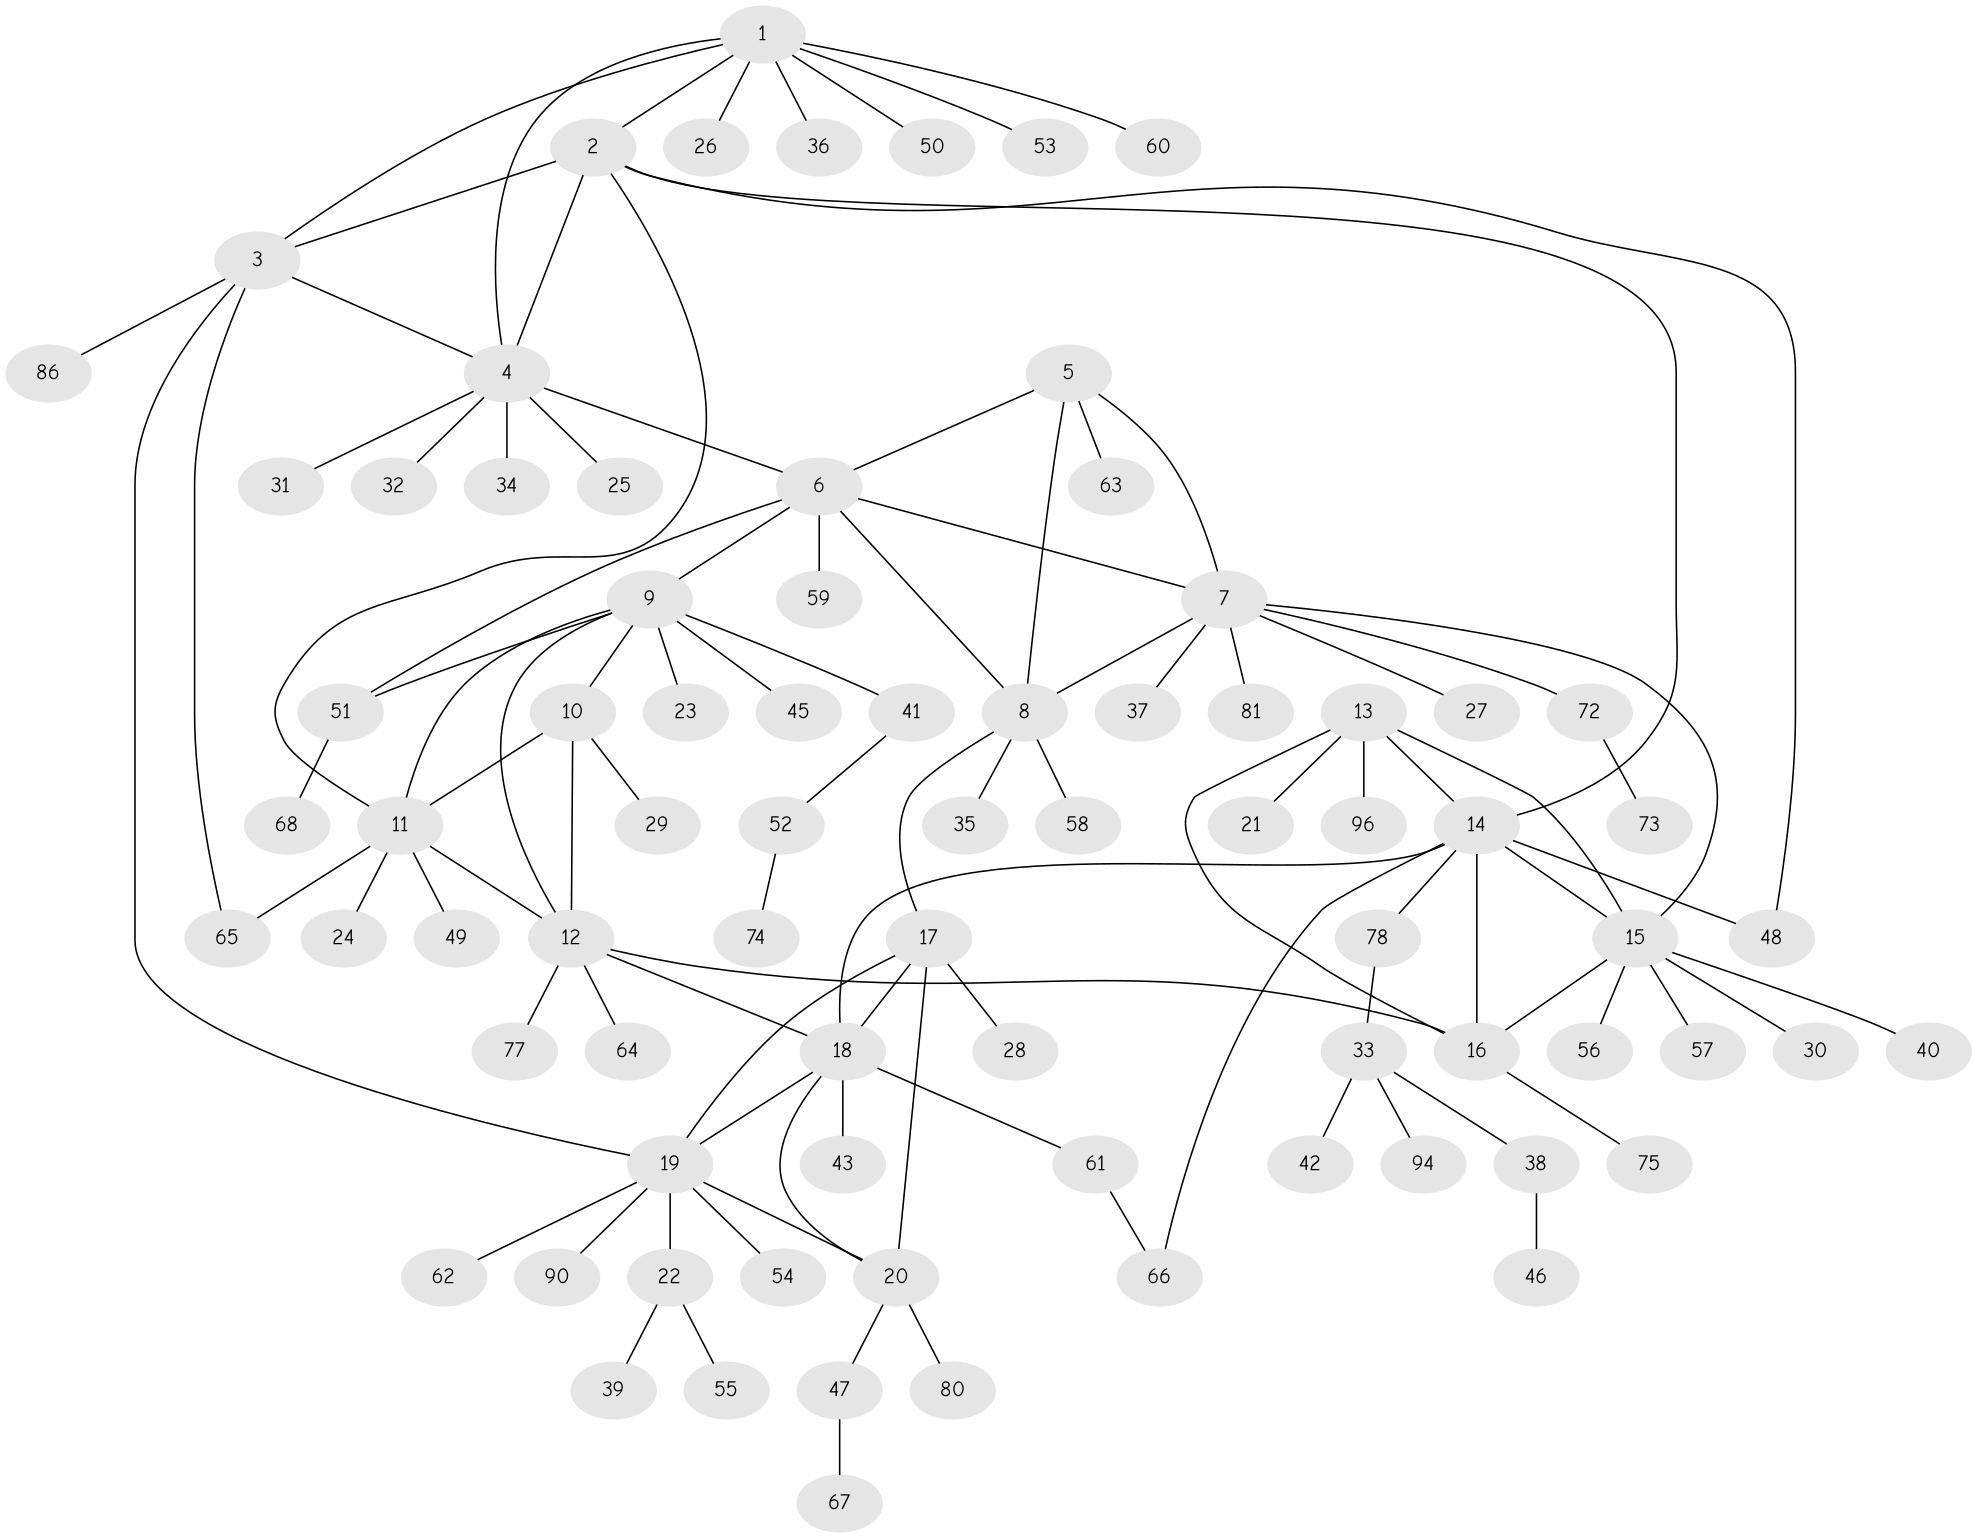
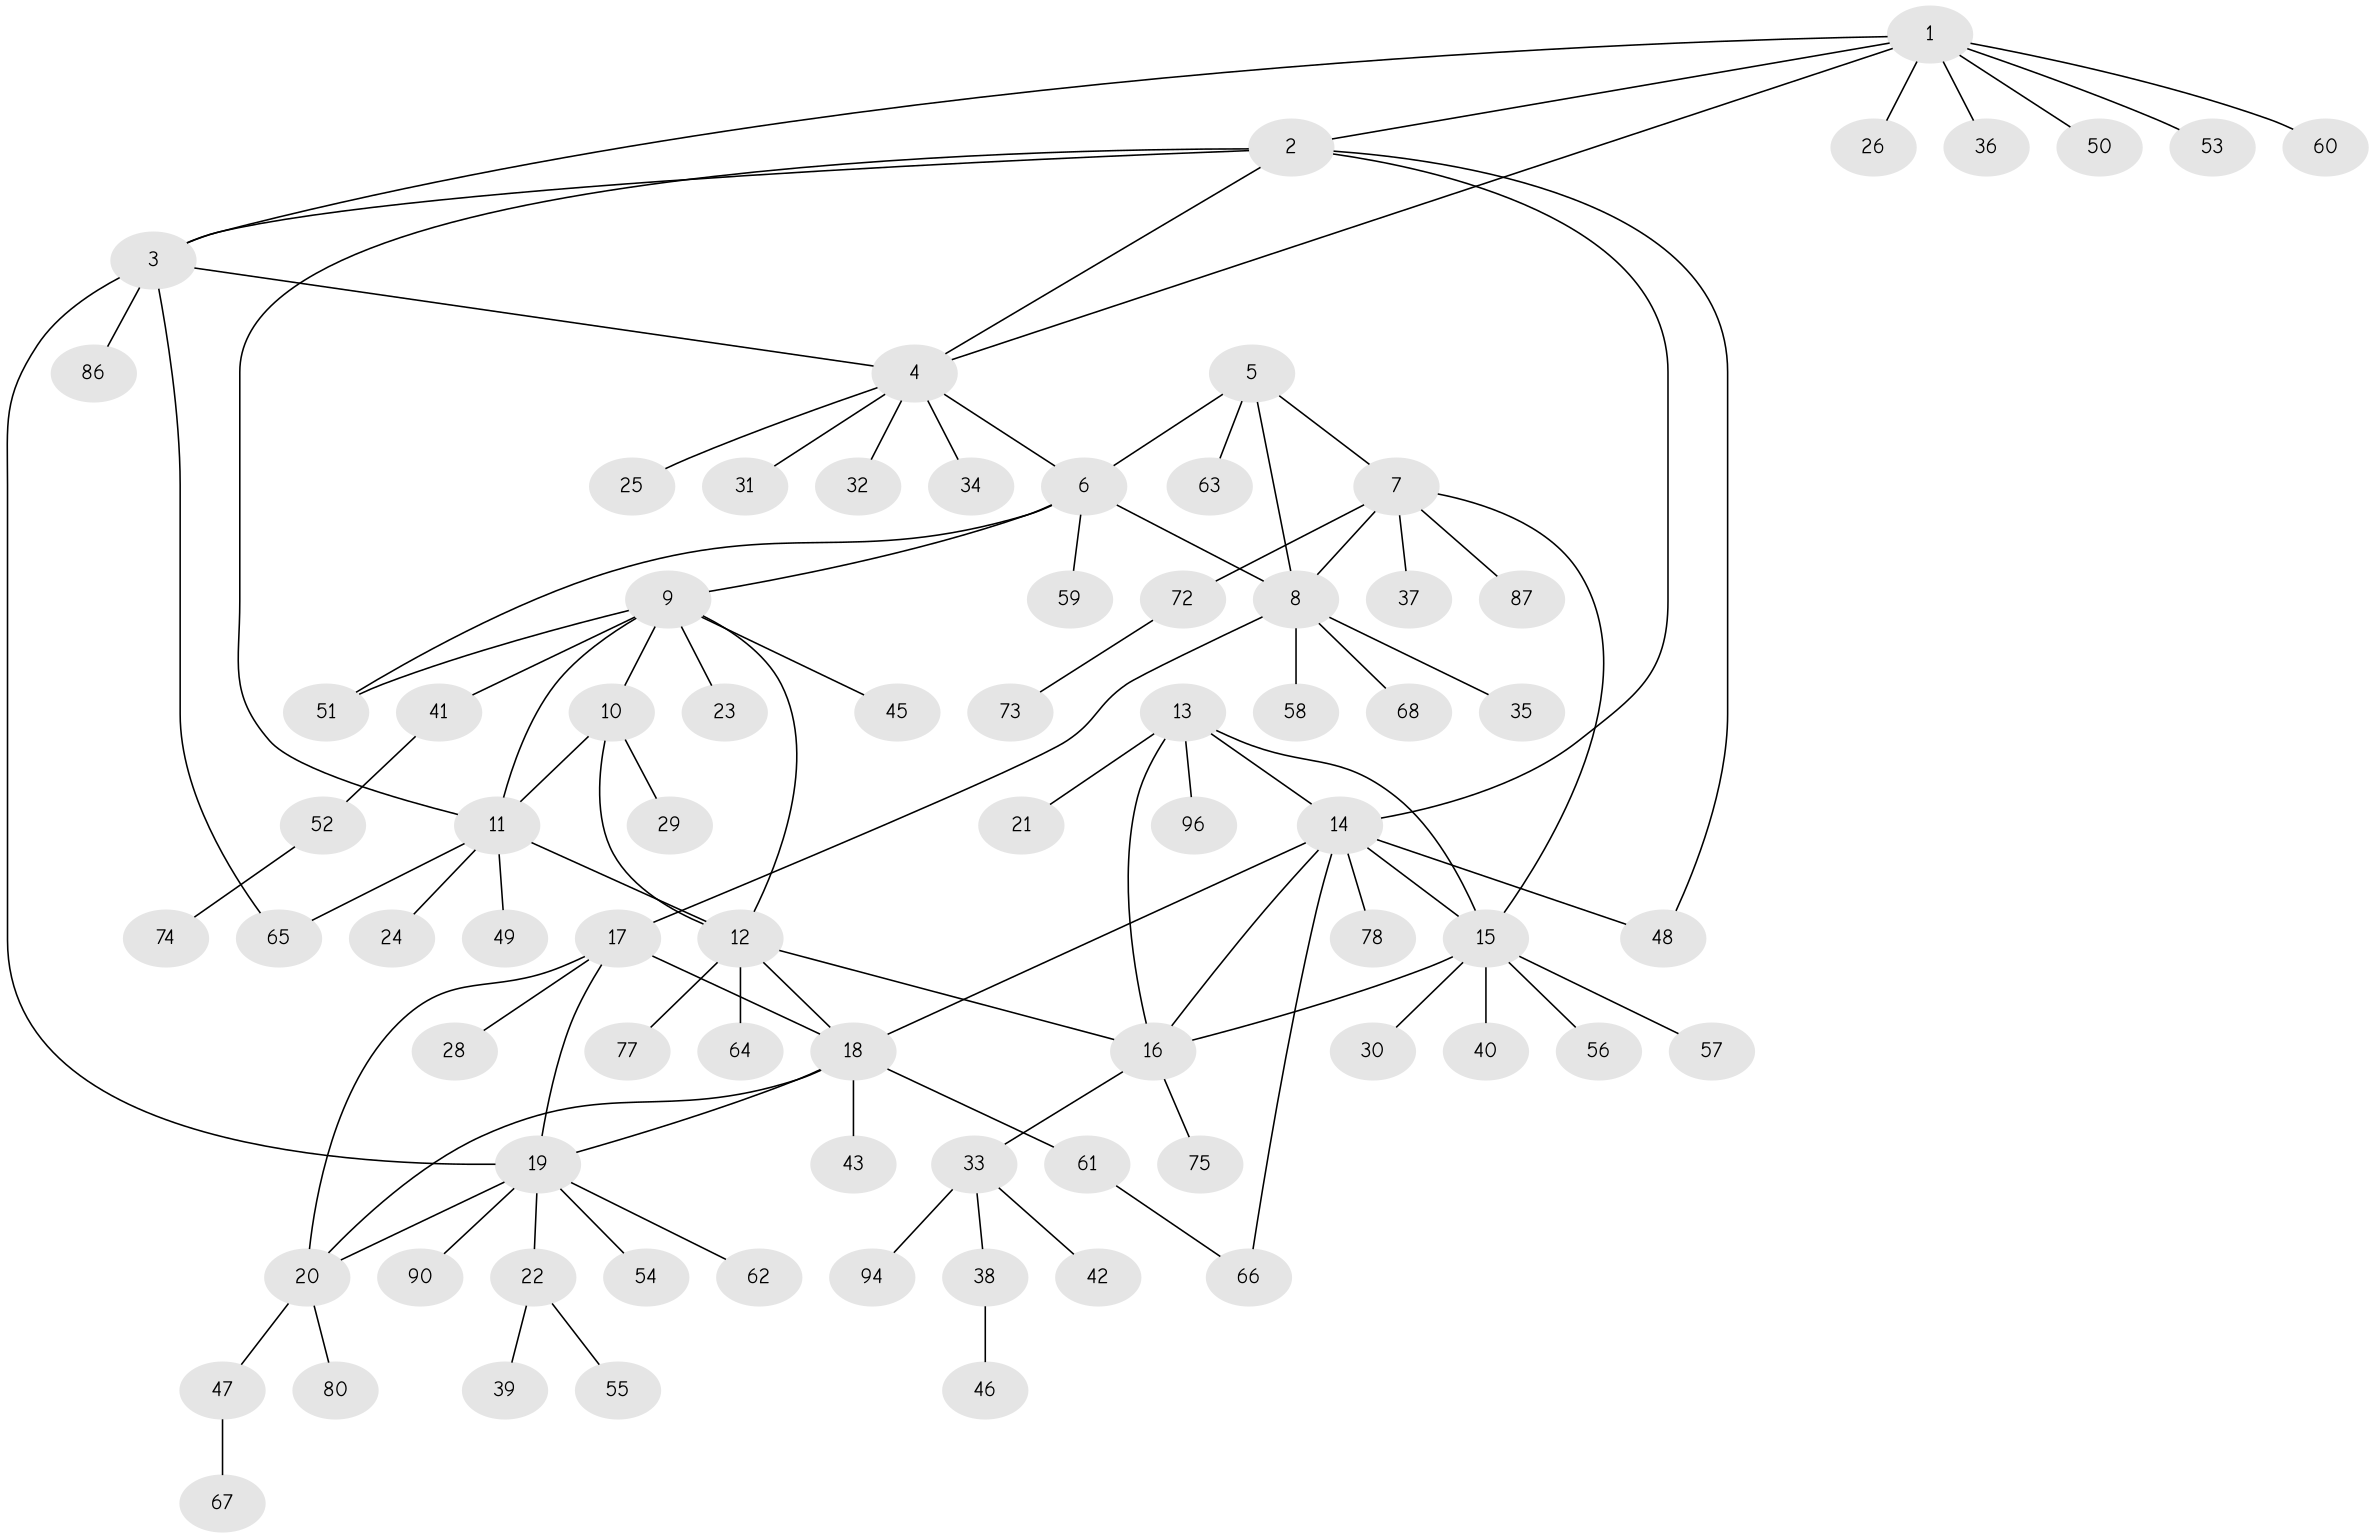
edge "6" -- "7": removed
node "81": removed
node "27": label "27" -> "87"
edge "51" -- "68": now "8" -- "68"
edge "78" -- "33": now "16" -- "33"
